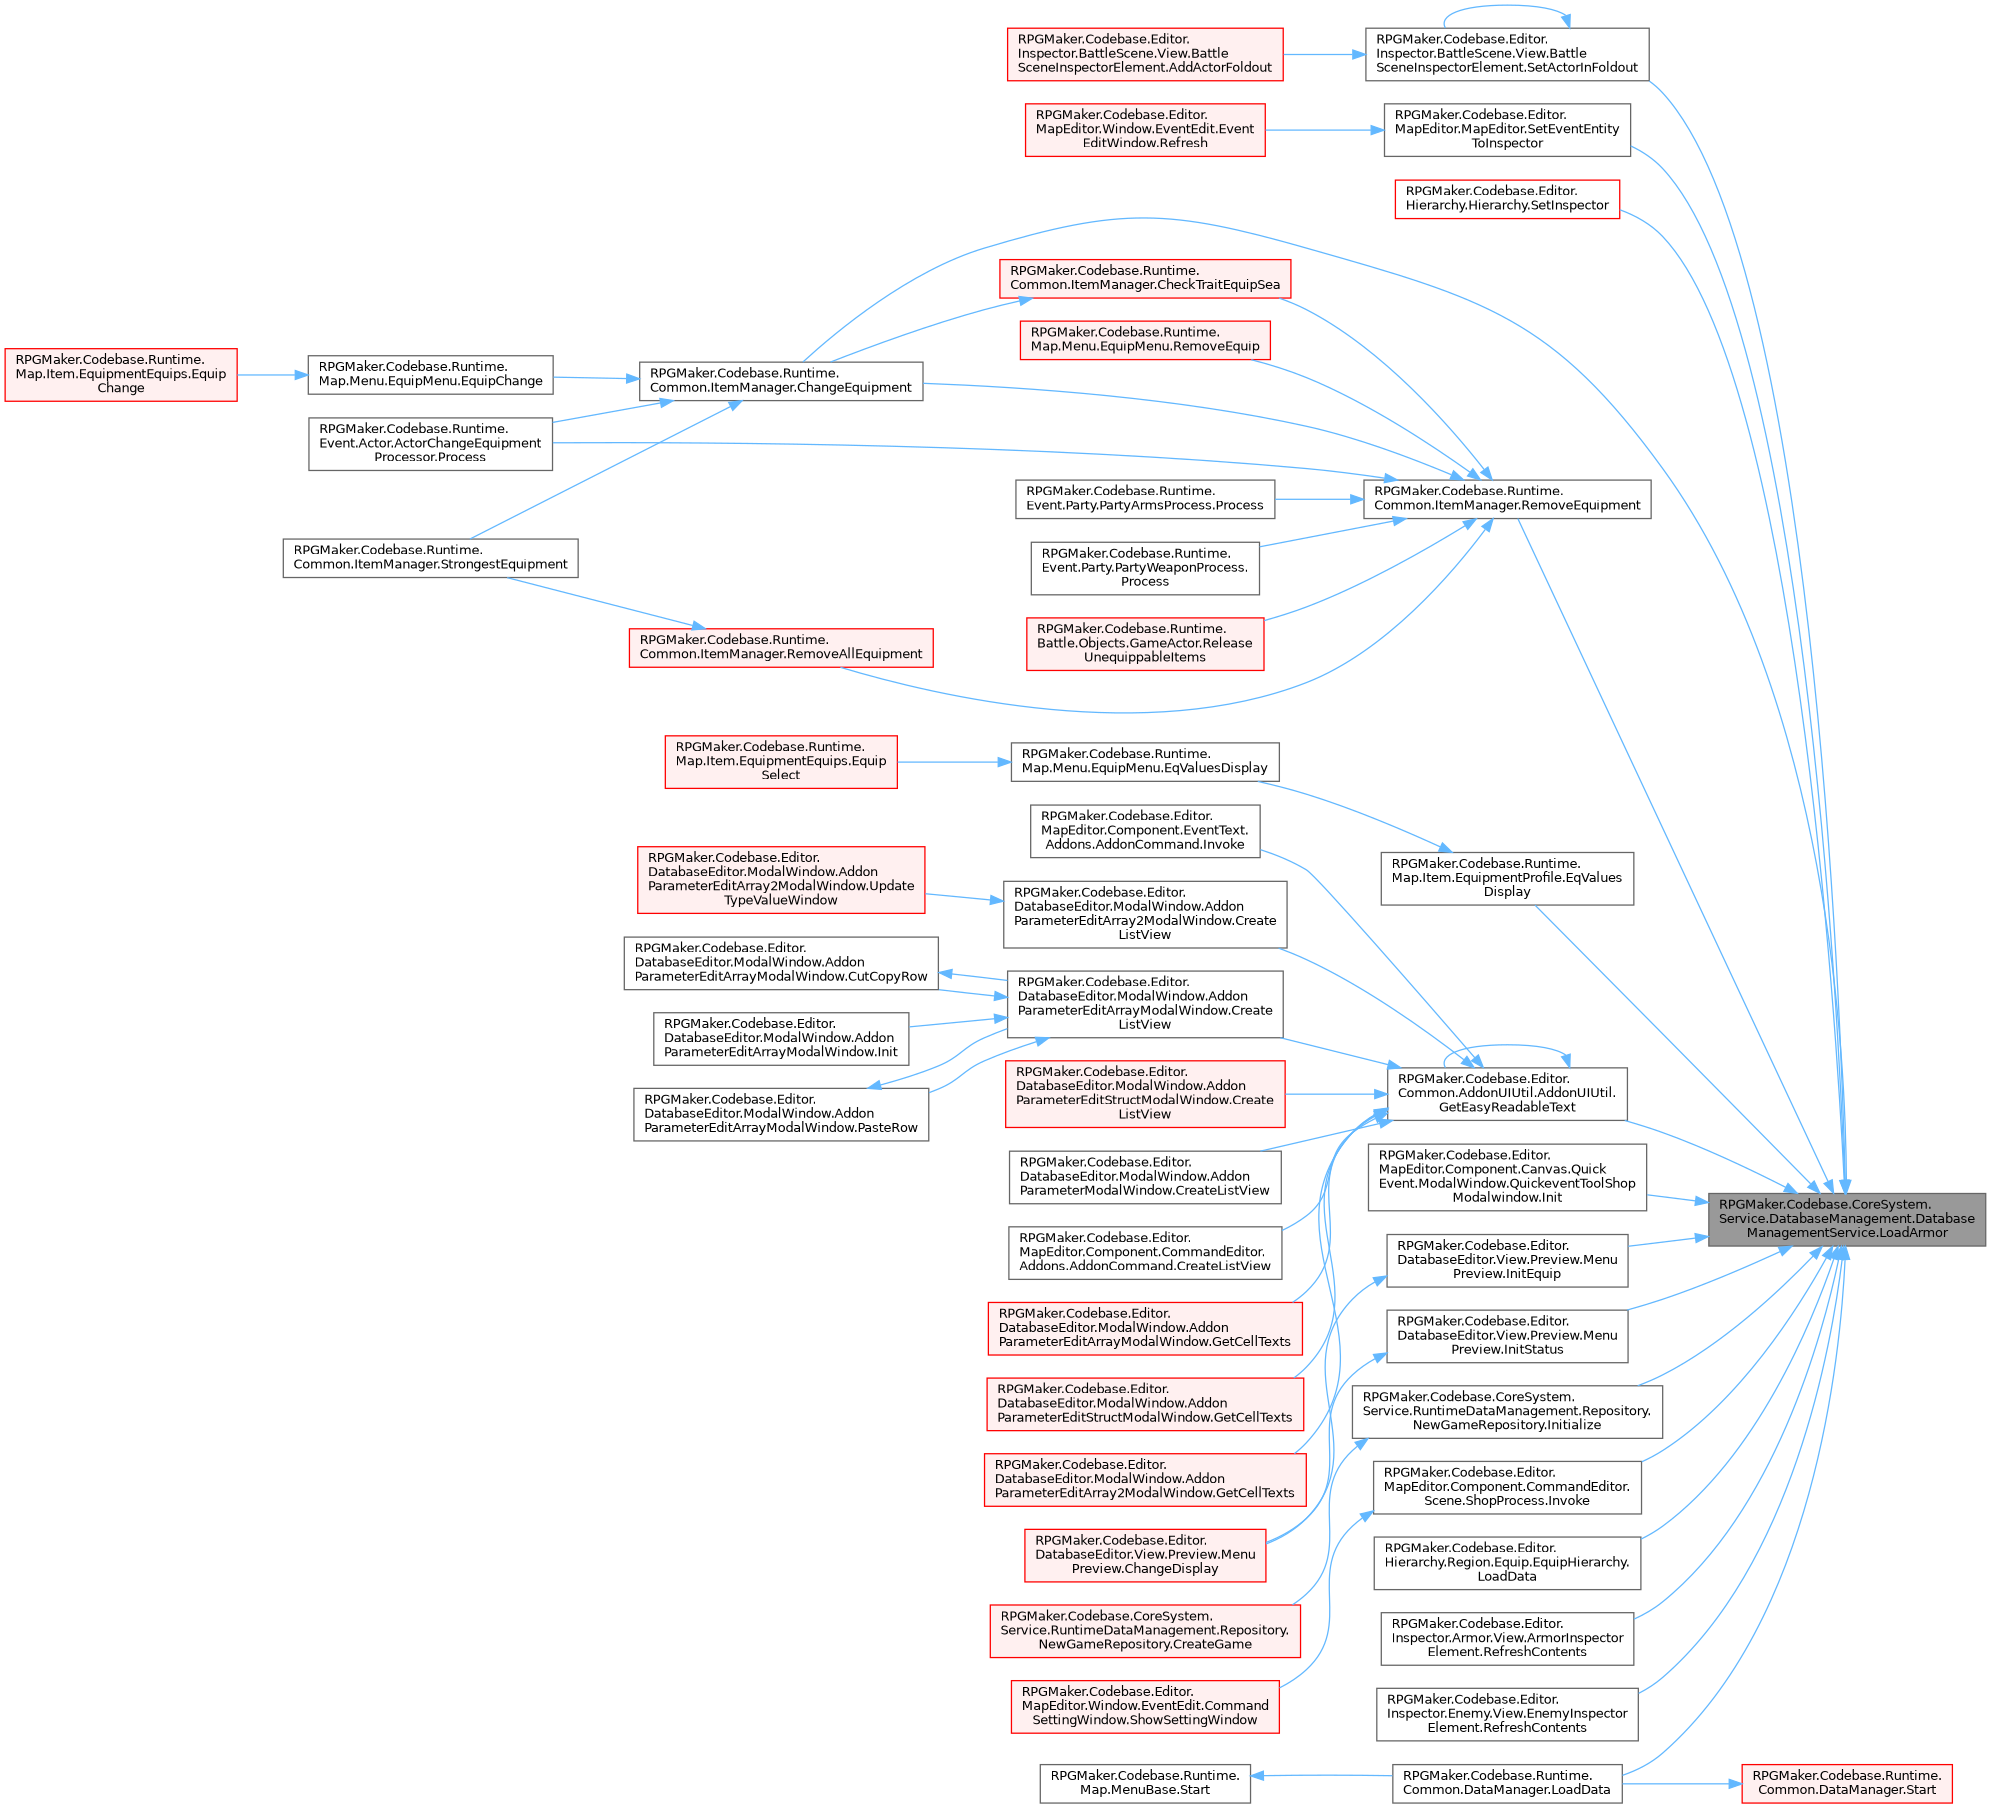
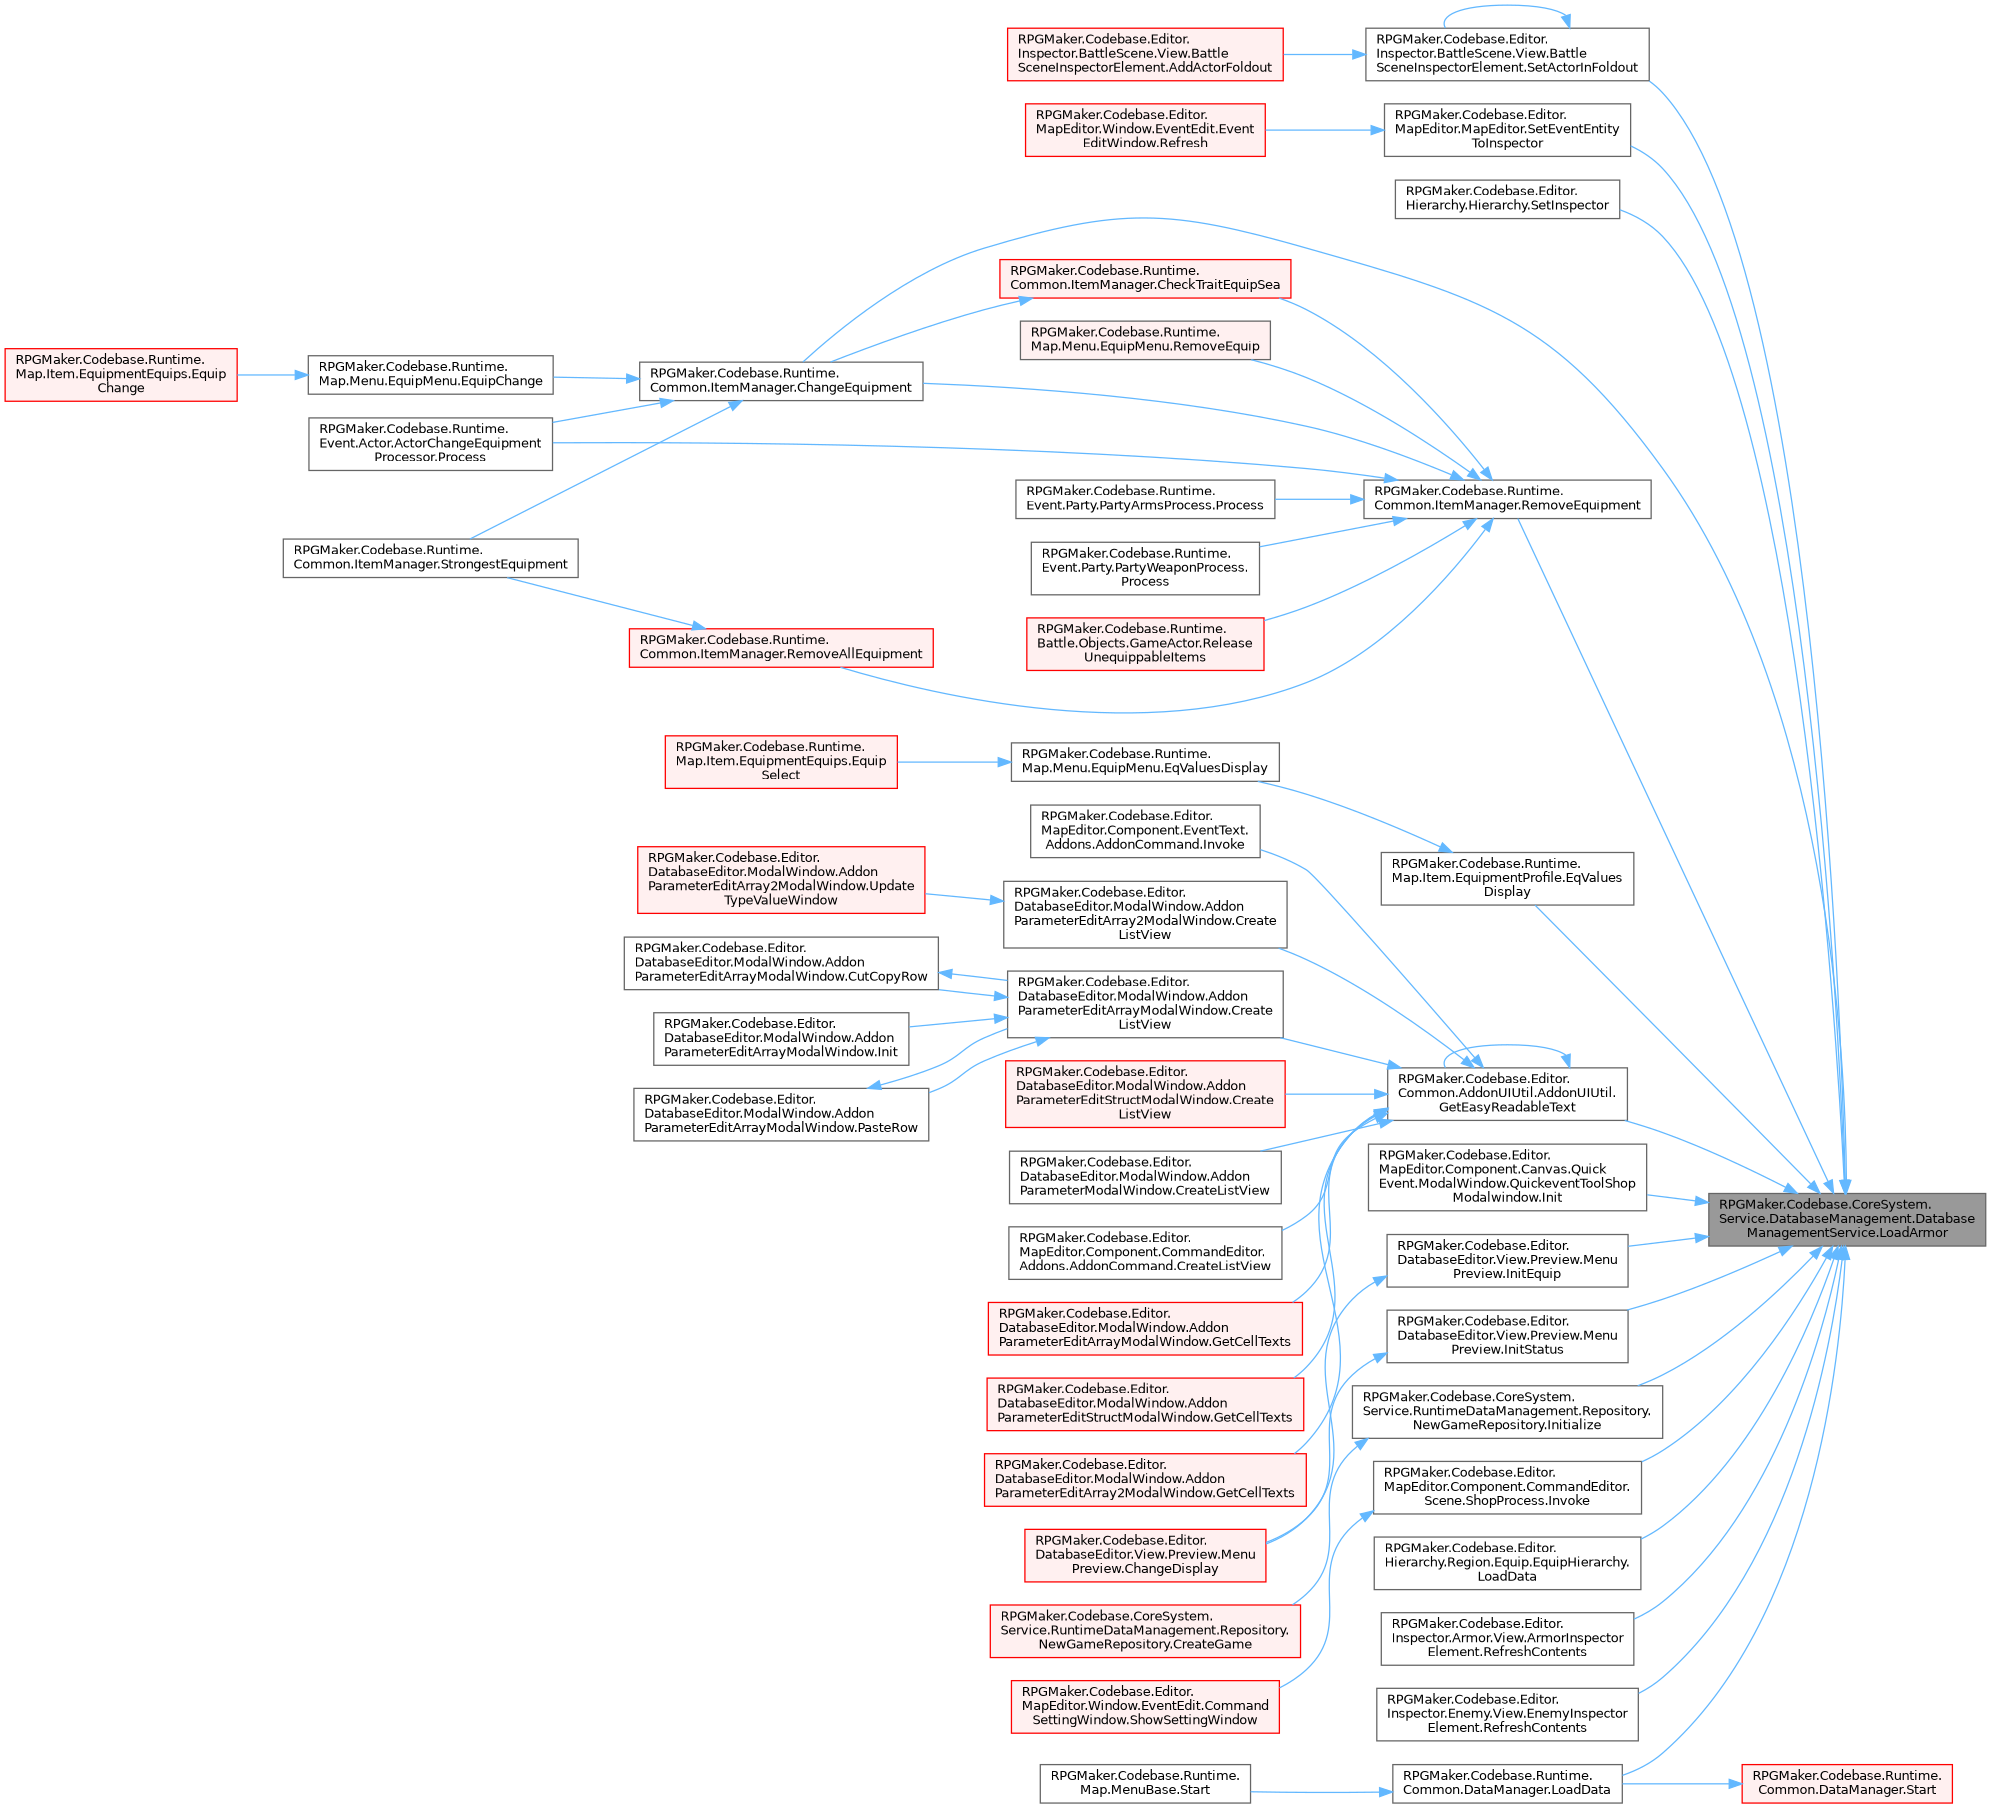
node "RPGMaker.Codebase.Editor. Hierarchy.Hierarchy.SetInspector": color red -> grey40
node "RPGMaker.Codebase.Runtime. Map.Menu.EquipMenu.RemoveEquip": color red -> grey40
edge "RPGMaker.Codebase.Runtime. Common.DataManager.LoadData" -> "RPGMaker.Codebase.Runtime. Map.MenuBase.Start": reversed
